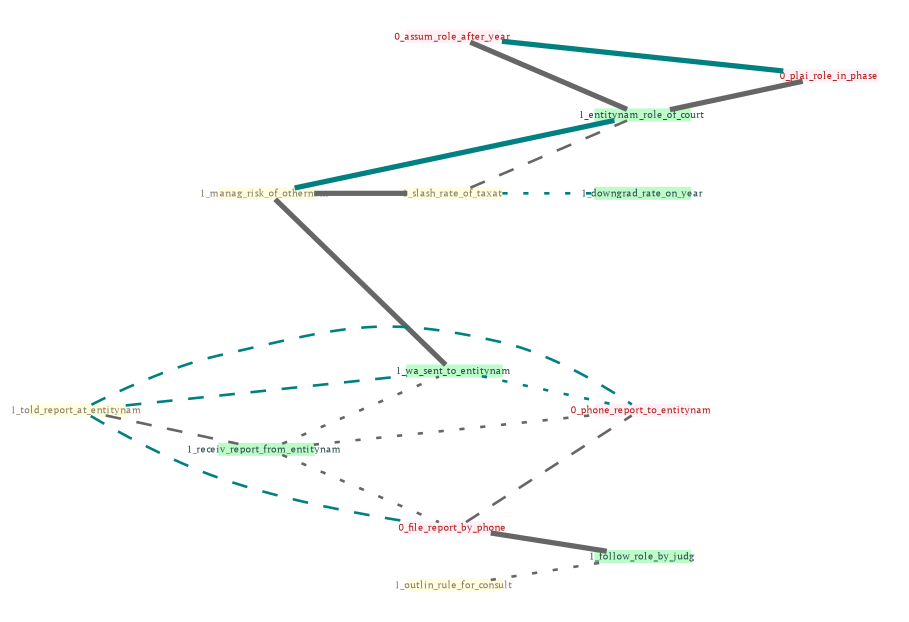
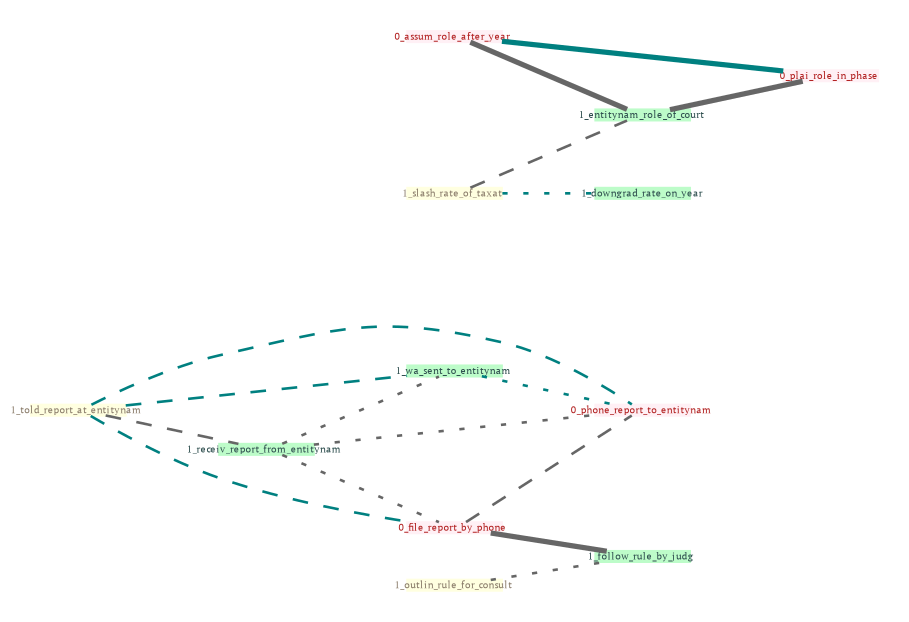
node "1_manag_risk_of_othernum": removed
node "1_follow_role_by_judg": label "1_follow_role_by_judg" -> "1_follow_rule_by_judg"
